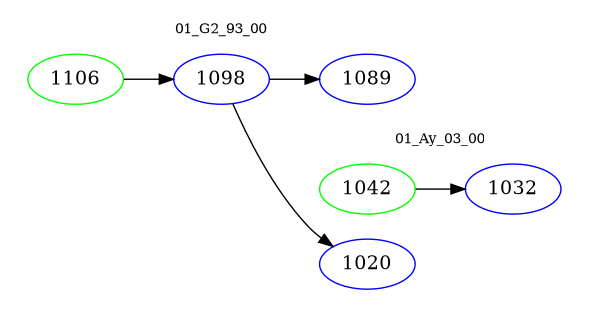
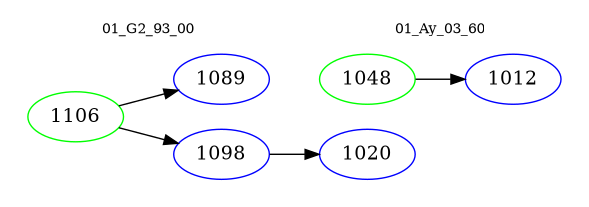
edge "1098" -> "1089": now "1106" -> "1089"
cluster "01_Ay_03_00": label "01_Ay_03_00" -> "01_Ay_03_60"
node "1042": label "1042" -> "1048"
node "1032": label "1032" -> "1012"
